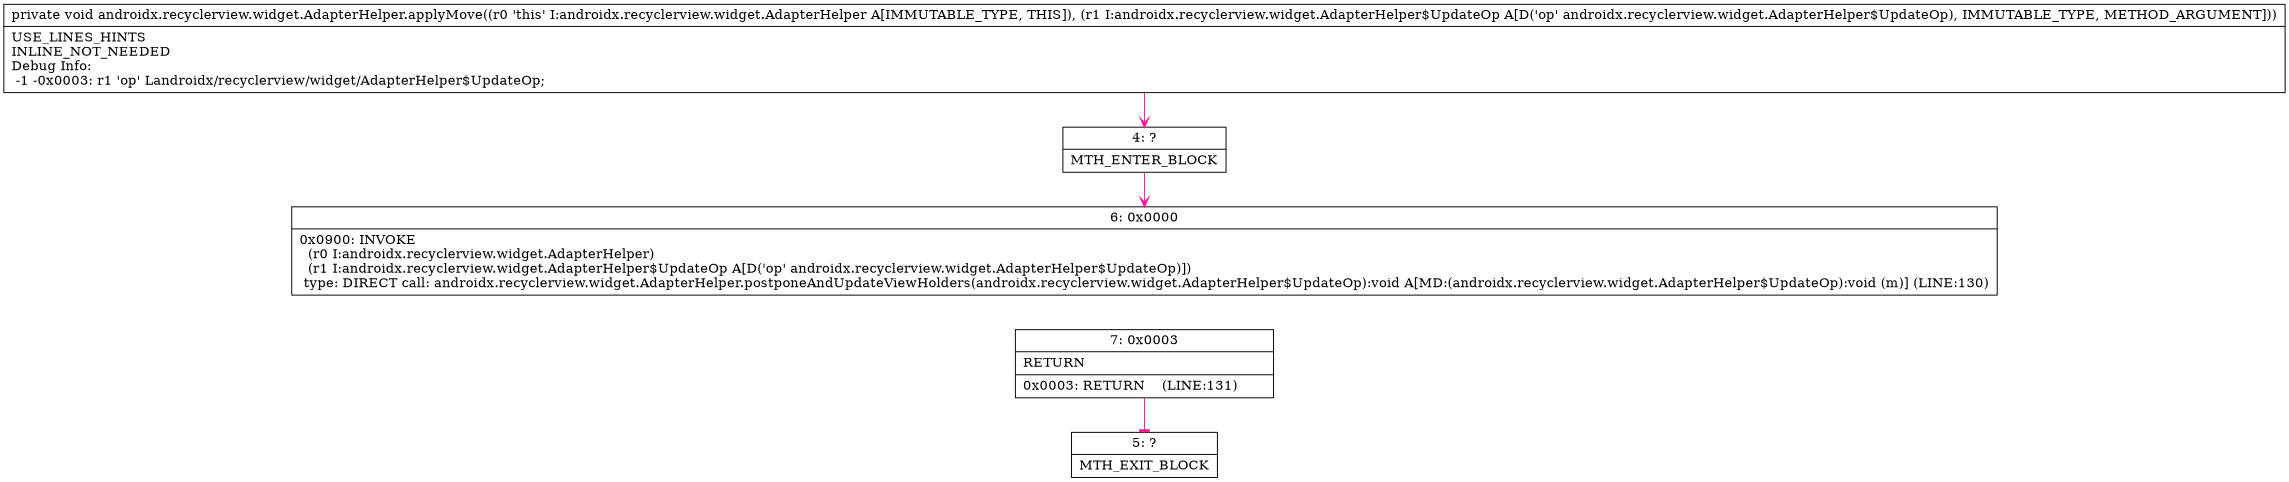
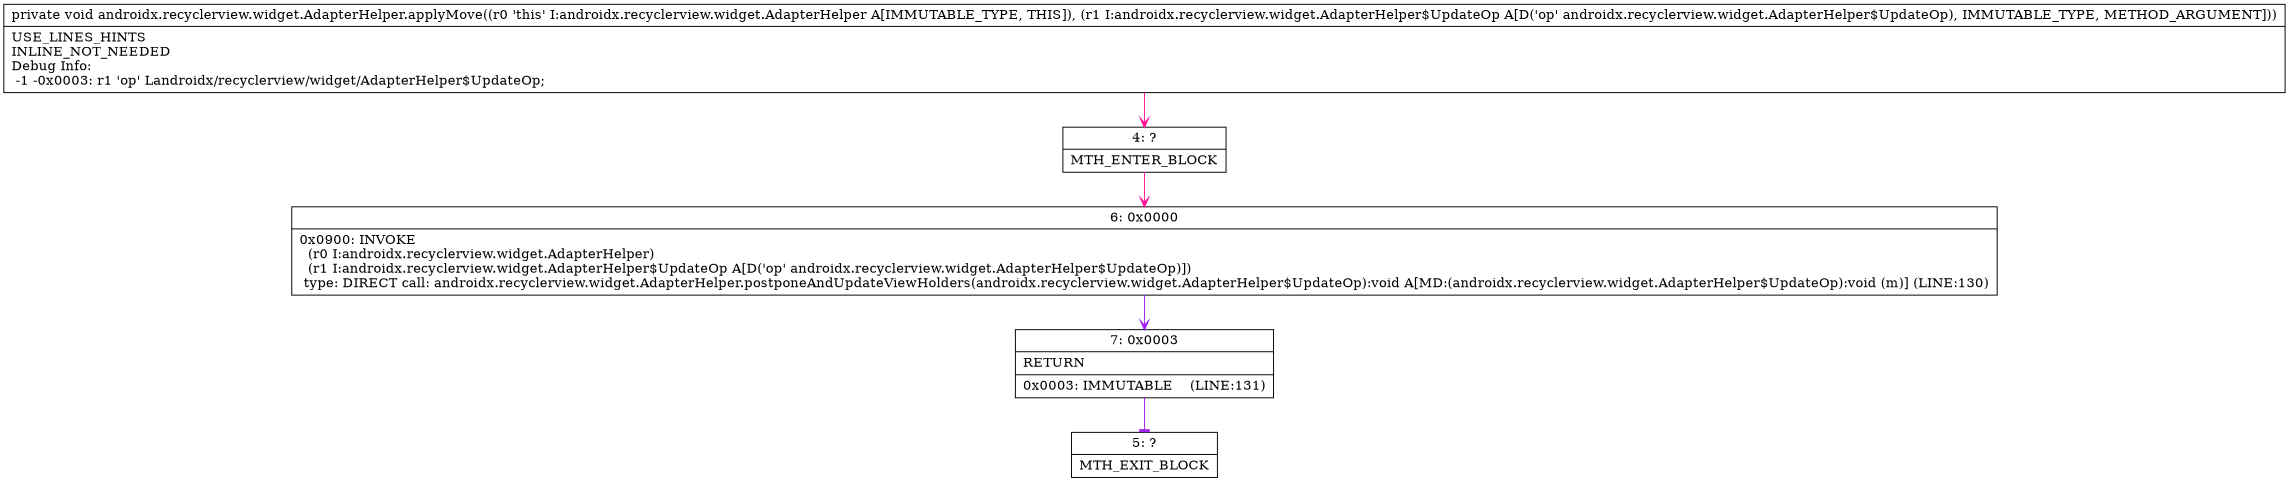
edge "6: 0x0000" -> "7: 0x0003": added
node "7: 0x0003": text "0x0003: RETURN    (LINE:131)" -> "0x0003: IMMUTABLE    (LINE:131)"
edge "7: 0x0003" -> "5: ?": color deeppink -> purple
